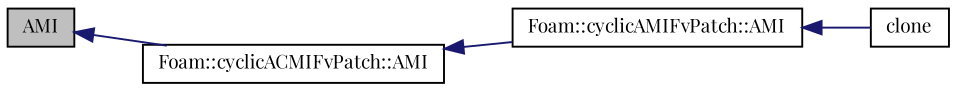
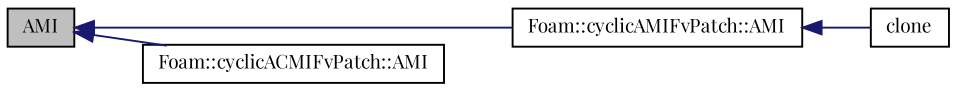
edge "Foam::cyclicAMIFvPatch::AMI" -> "Foam::cyclicACMIFvPatch::AMI": now "Foam::cyclicAMIFvPatch::AMI" -> "AMI"
